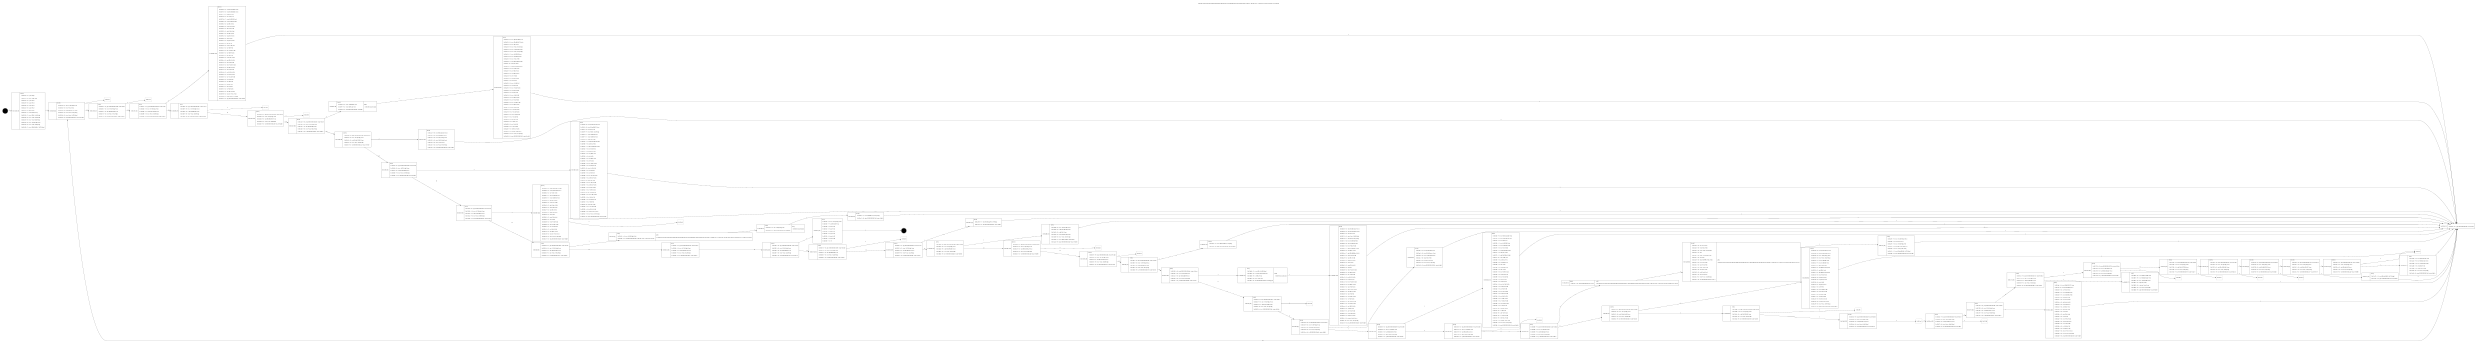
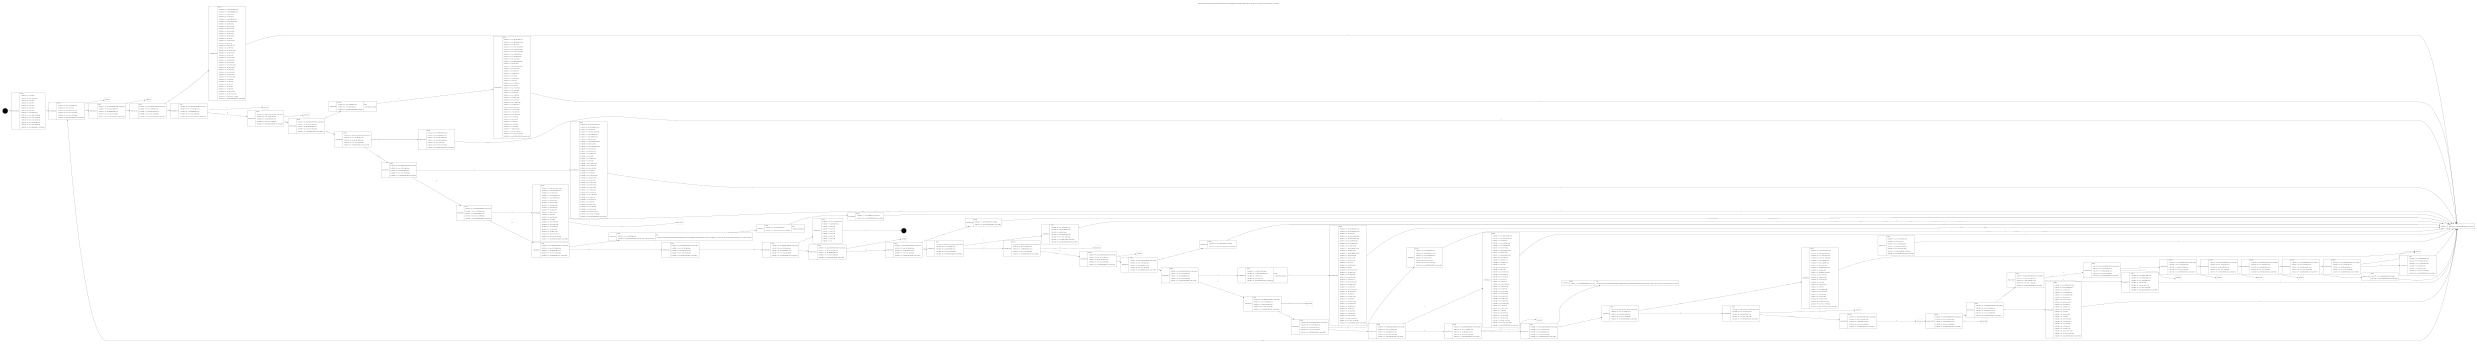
node "0x401c33 [52]": removed
